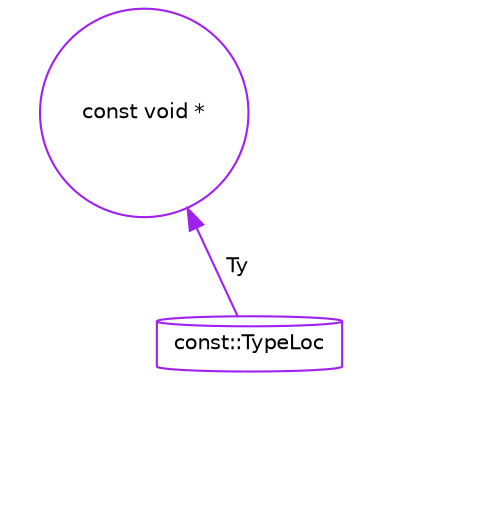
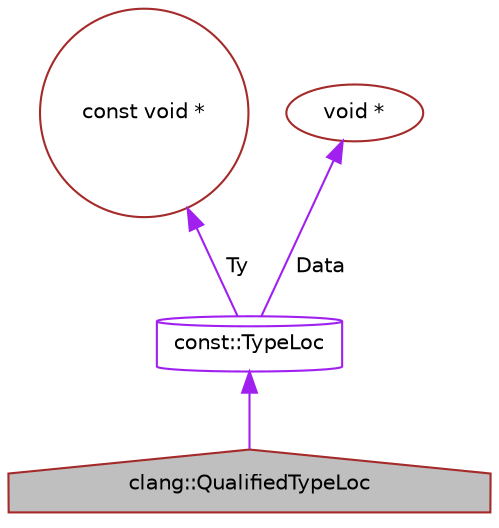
node "const void *": color purple -> brown
node "void *": added
node "clang::QualifiedTypeLoc": added
